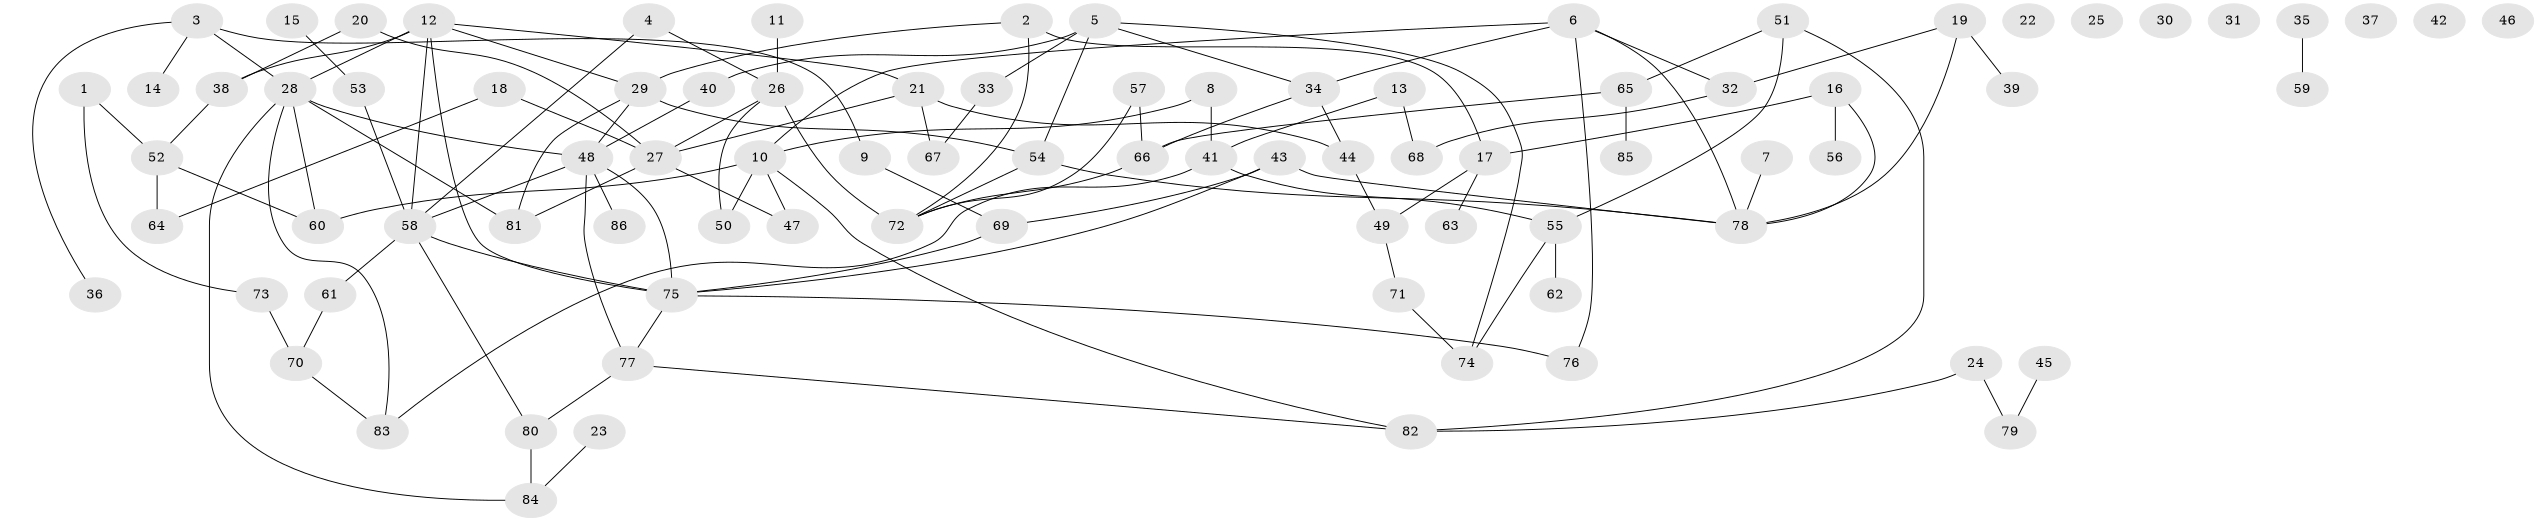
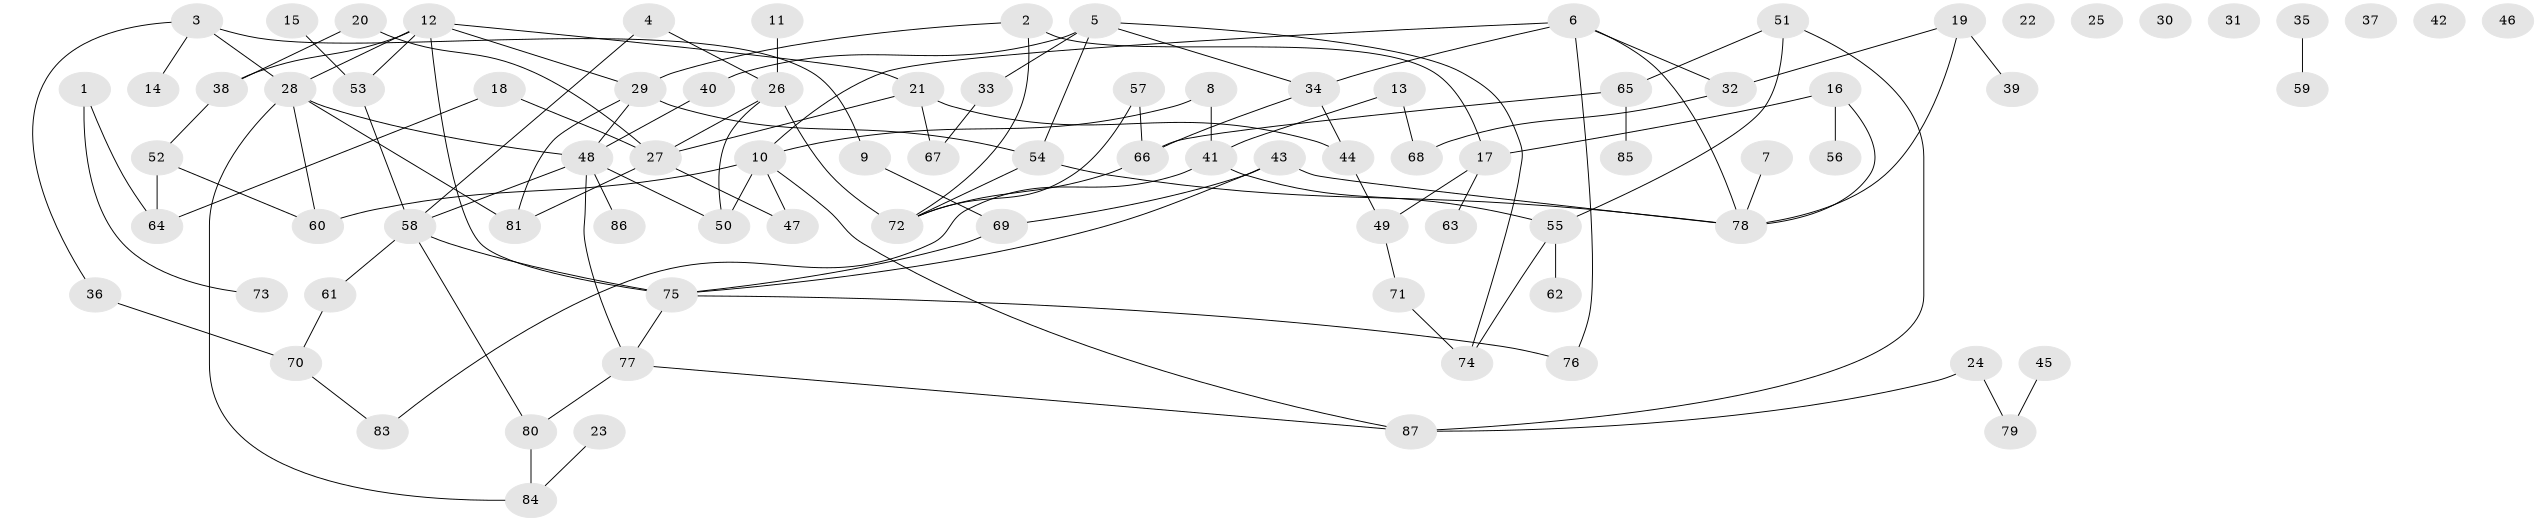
edge "12" -- "58": now "12" -- "53"
edge "1" -- "52": now "1" -- "64"
edge "48" -- "75": now "48" -- "50"
edge "28" -- "83": removed
edge "73" -- "70": now "36" -- "70"
node "82": label "82" -> "87"
